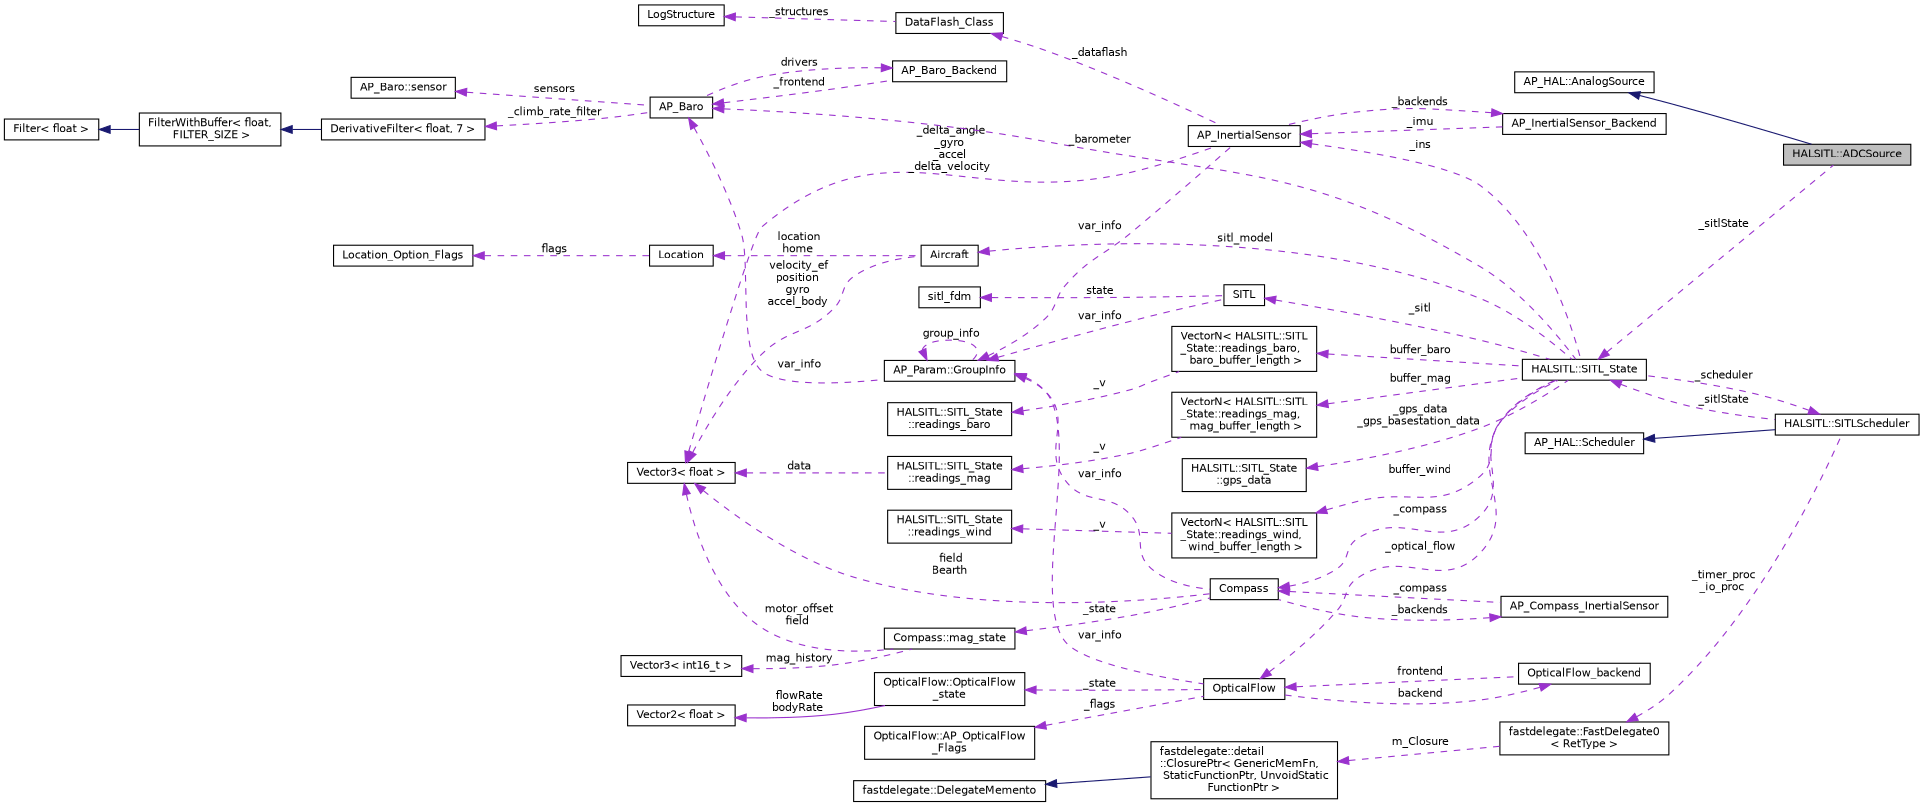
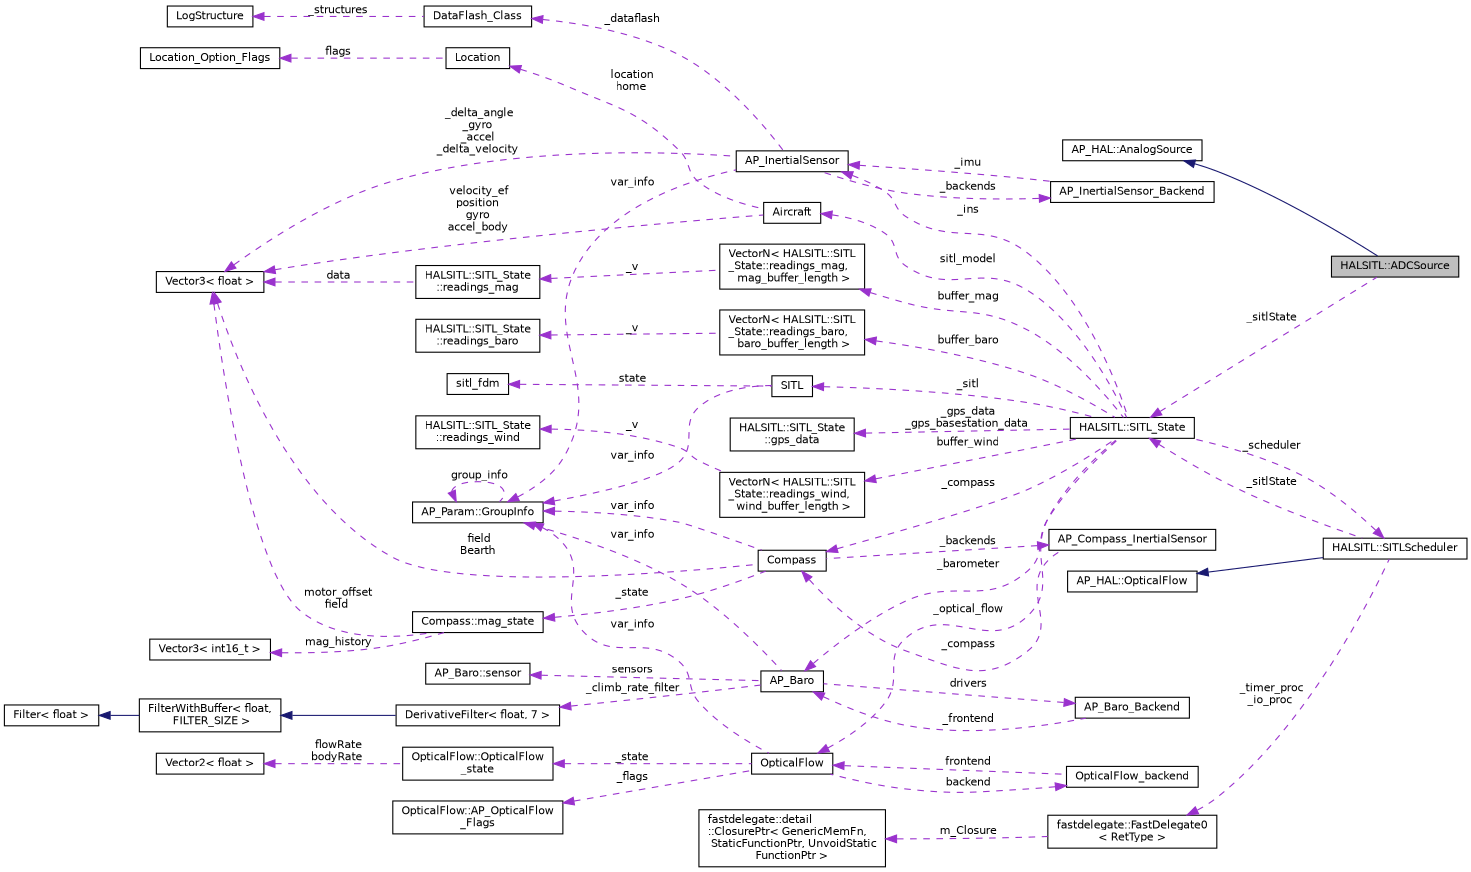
edge "AP_Param::GroupInfo" -> "AP_Baro": reversed
node "AP_HAL::Scheduler": label "AP_HAL::Scheduler" -> "AP_HAL::OpticalFlow"
edge "OpticalFlow::OpticalFlow _state" -> "Vector2< float >": style solid -> dashed
node "fastdelegate::DelegateMemento": removed
